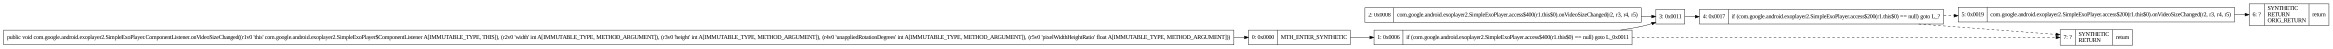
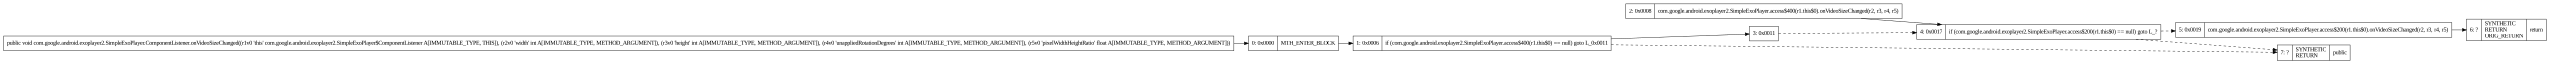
edge "2: 0x0008" -> "3: 0x0011": now "2: 0x0008" -> "4: 0x0017"
edge "3: 0x0011" -> "4: 0x0017": style solid -> dashed
node "0: 0x0000": text "MTH_ENTER_SYNTHETIC" -> "MTH_ENTER_BLOCK"
node "7: ?": text "return" -> "public"
